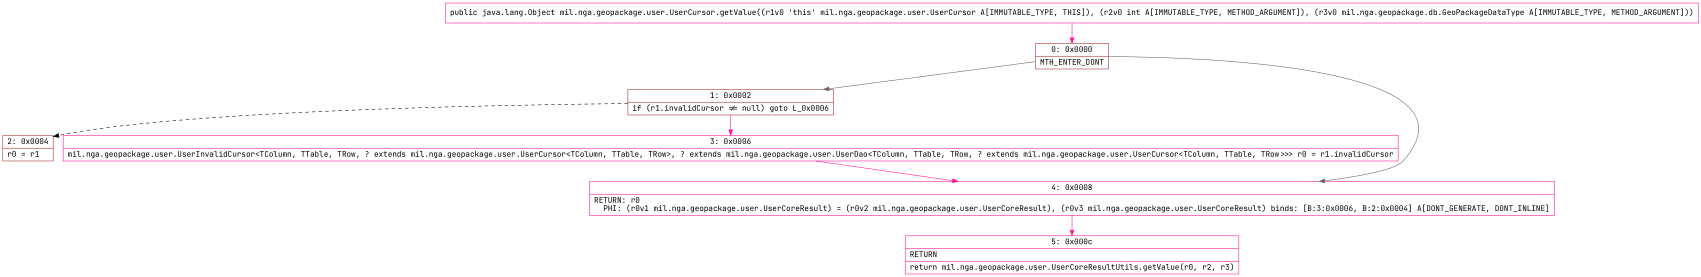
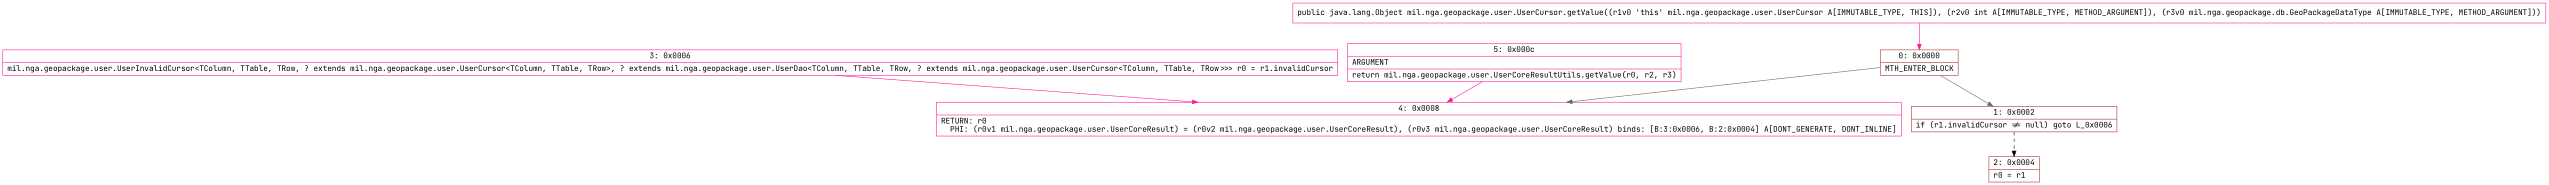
node "0: 0x0000": text "MTH_ENTER_DONT" -> "MTH_ENTER_BLOCK"
edge "1: 0x0002" -> "3: 0x0006": removed
edge "4: 0x0008" -> "5: 0x000c": reversed
node "5: 0x000c": text "RETURN" -> "ARGUMENT"
